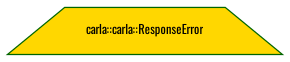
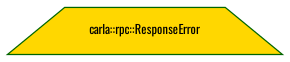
node "carla::carla::ResponseError": label "carla::carla::ResponseError" -> "carla::rpc::ResponseError"
